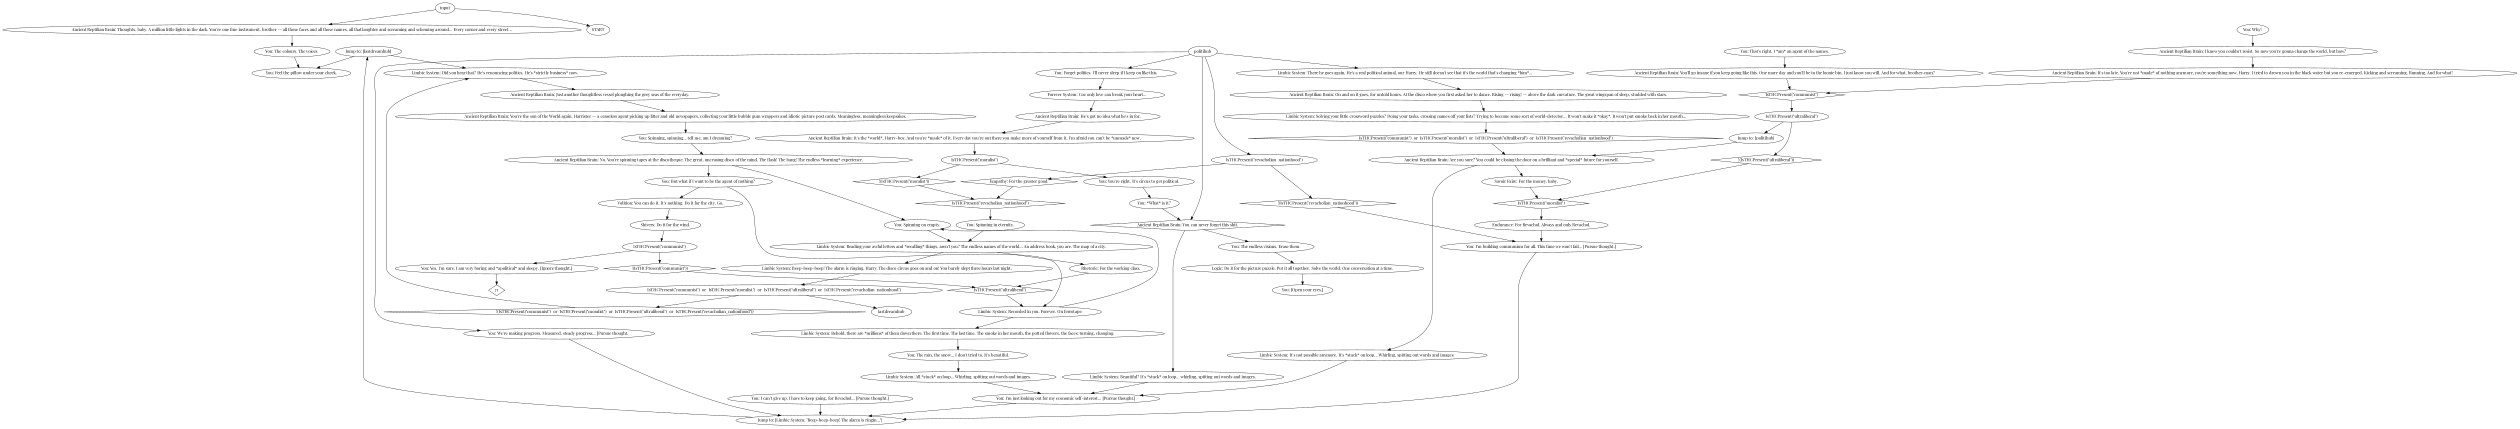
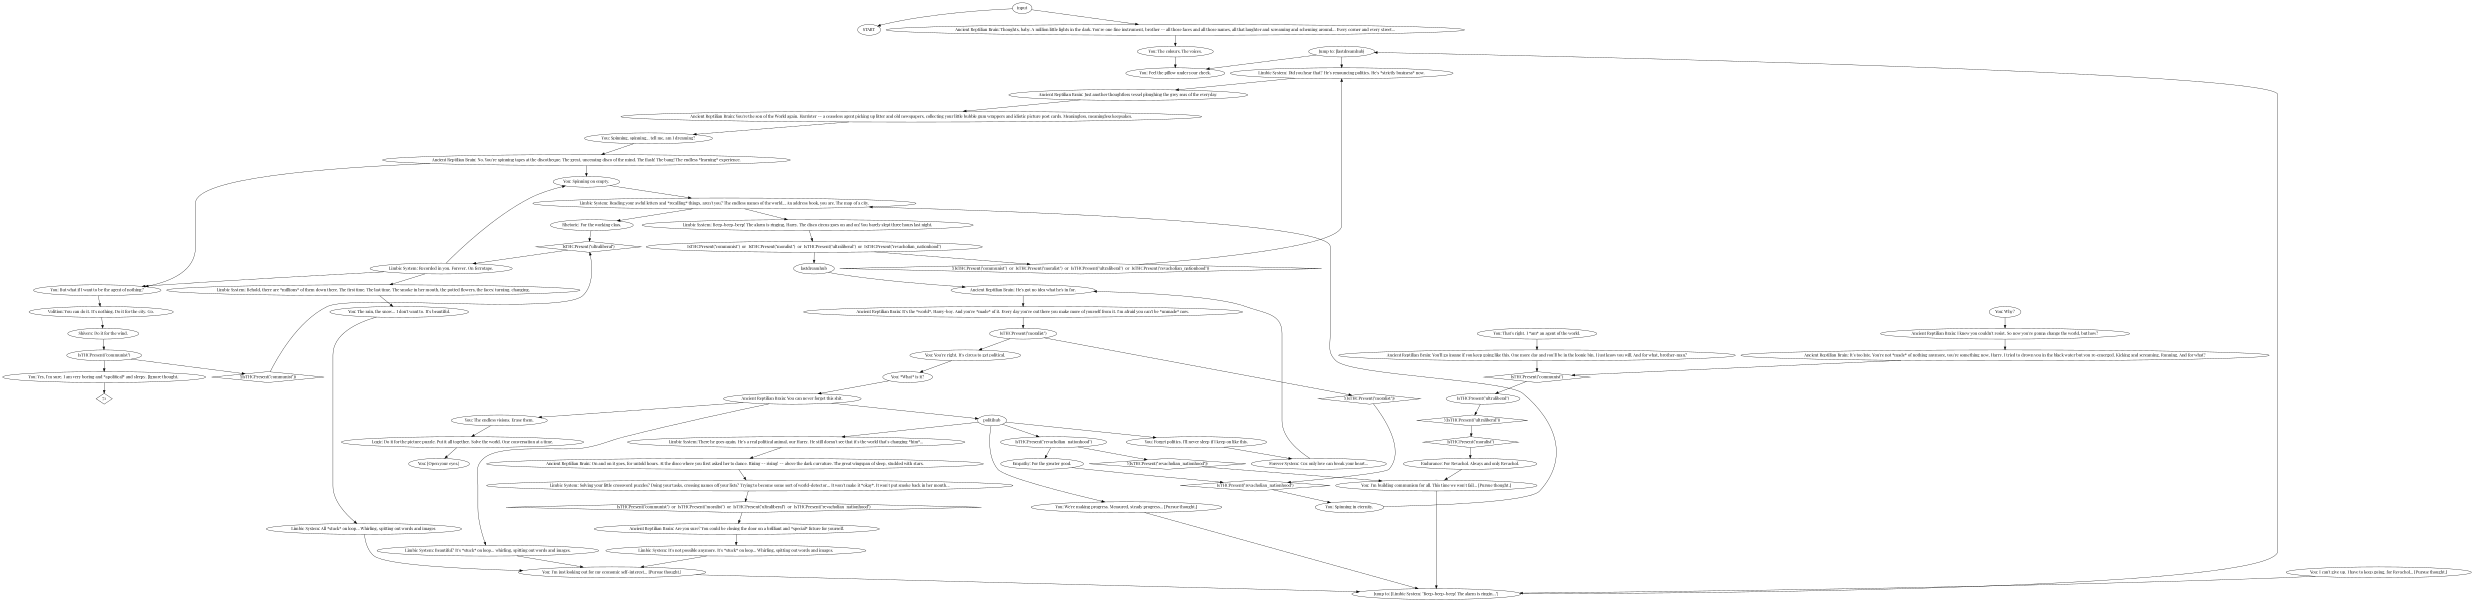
node "You: That's right. I *am* an agent of the names.": label "You: That's right. I *am* an agent of the names." -> "You: That's right. I *am* an agent of the world."
edge "politihub" -> "Ancient Reptilian Brain: You can never forget this shit.": reversed
node "Jump to: [politihub]": removed
node "Empathy: For the greater good.": shape diamond -> ellipse
node "Savoir Faire: For the money, baby.": removed
node "Ancient Reptilian Brain: You can never forget this shit.": shape diamond -> ellipse
edge "You: But what if I want to be the agent of nothing?" -> "Limbic System: Recorded in you. Forever. On ferrotape.": reversed
edge "lastdreamhub" -> "Ancient Reptilian Brain: He's got no idea what he's in for.": added
node "You: The rain, the snow... I don't tried to. It's beautiful.": label "You: The rain, the snow... I don't tried to. It's beautiful." -> "You: The rain, the snow... I don't want to. It's beautiful."
